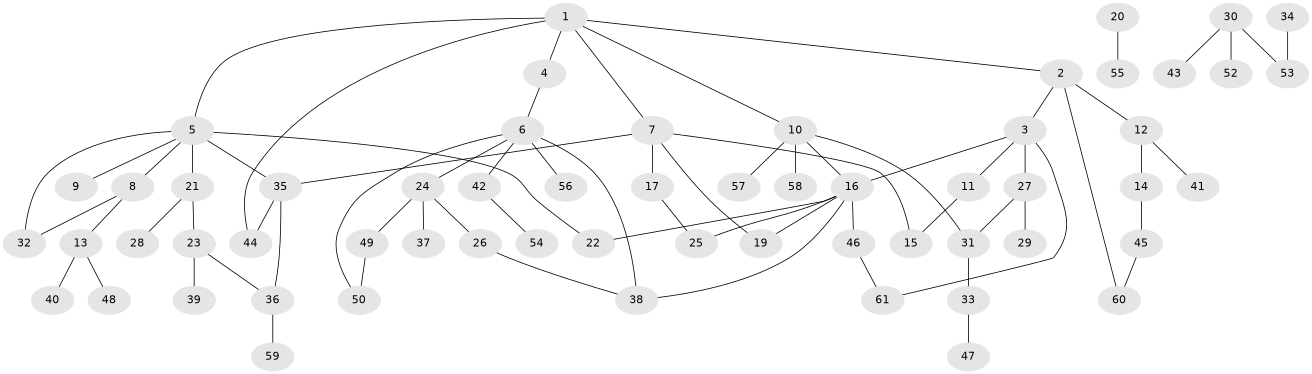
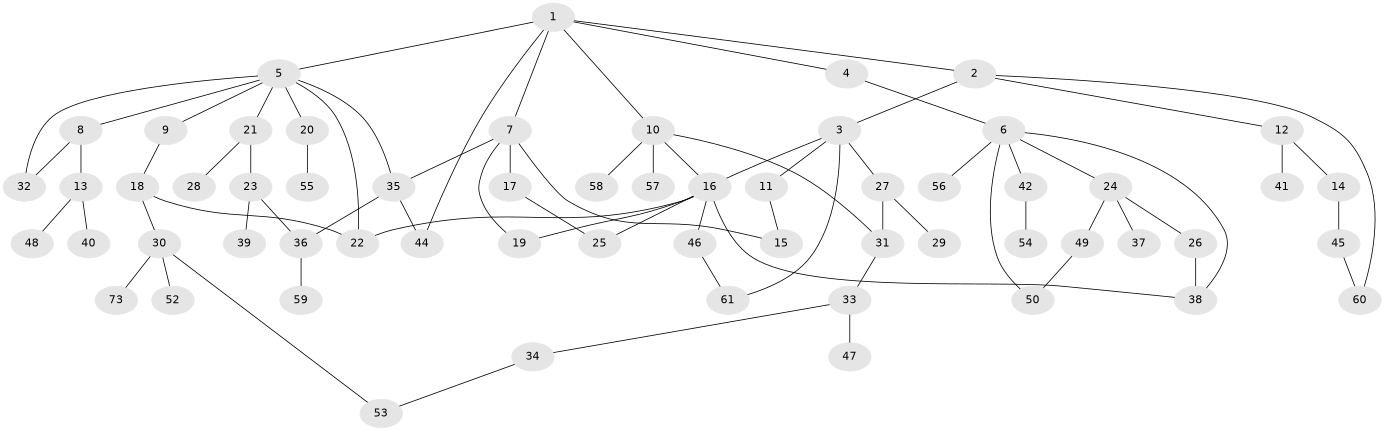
node "43": label "43" -> "73"
edge "5" -- "20": added
node "18": added
edge "33" -- "34": added
